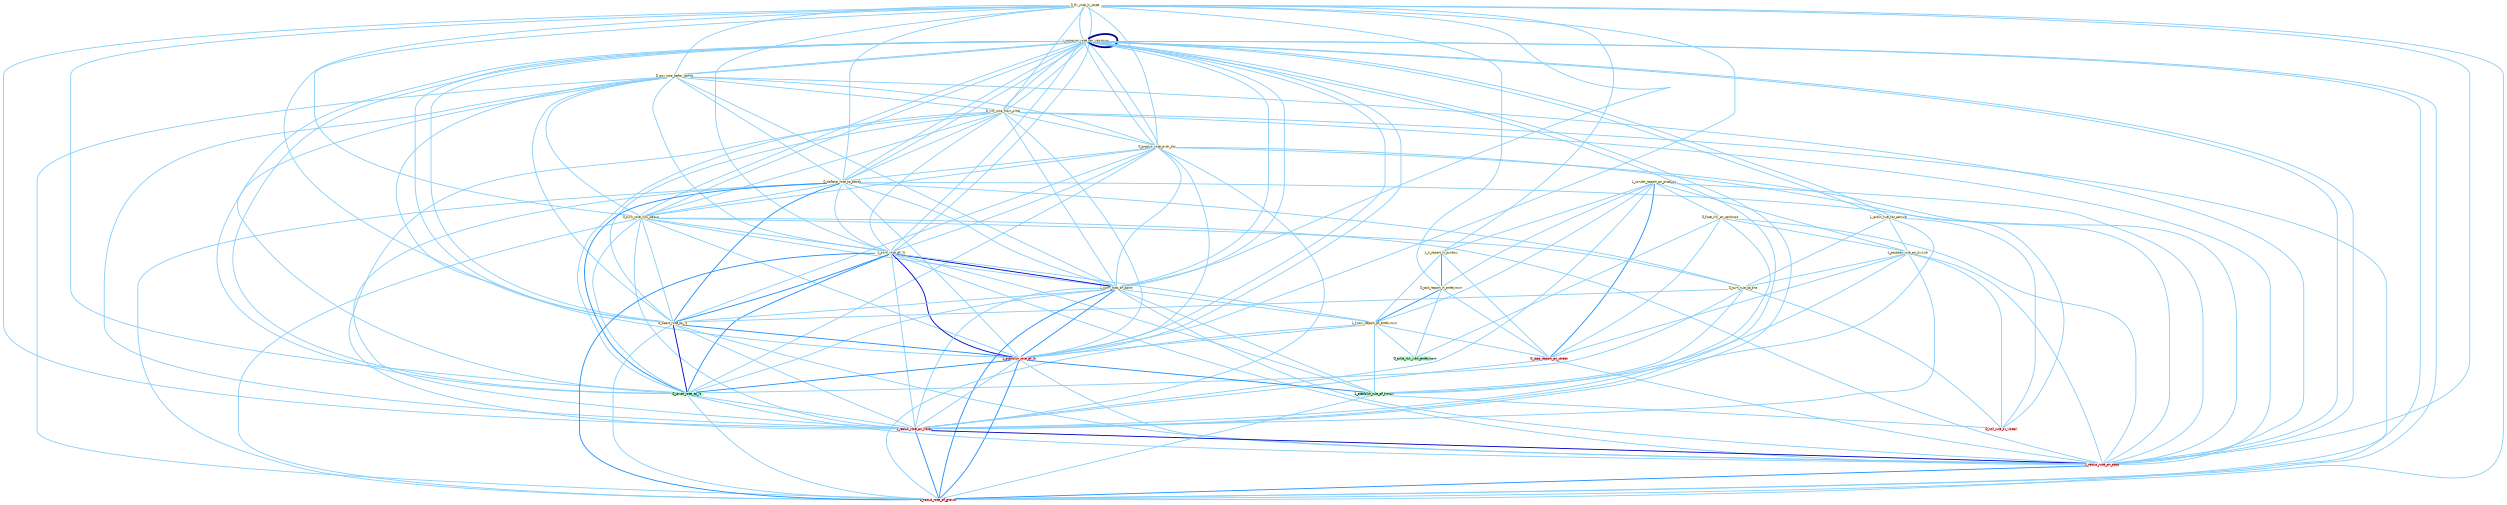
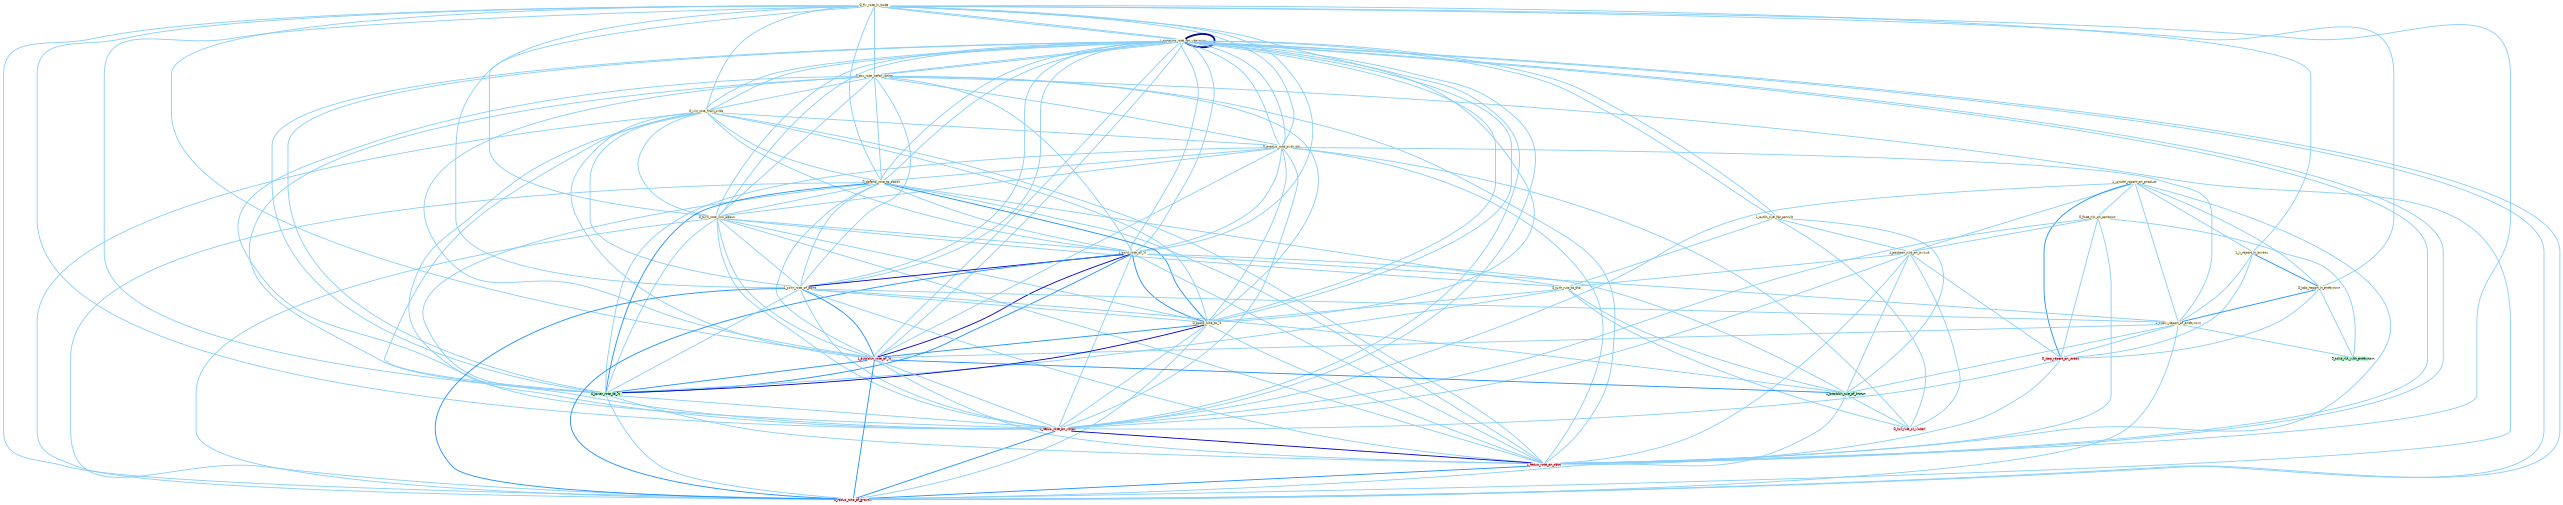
edge "0_produc_rate_over_dai" -- "1_carri_rate_of_point": now "0_produc_rate_over_dai" -- "1_know_report_of_entitynam"
